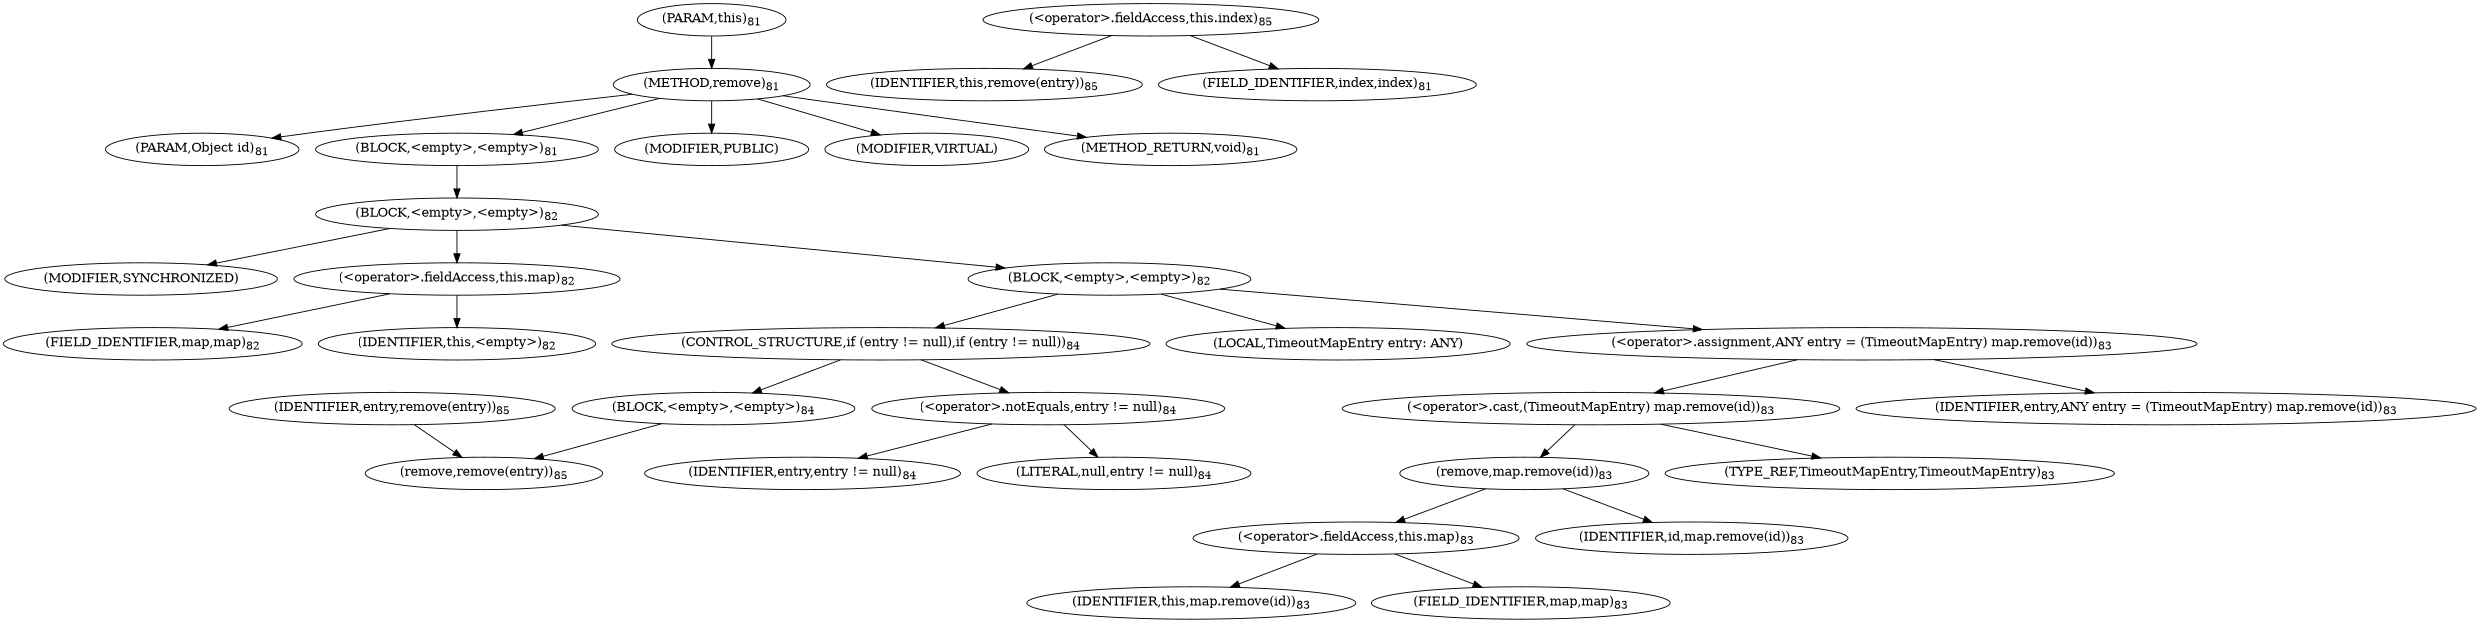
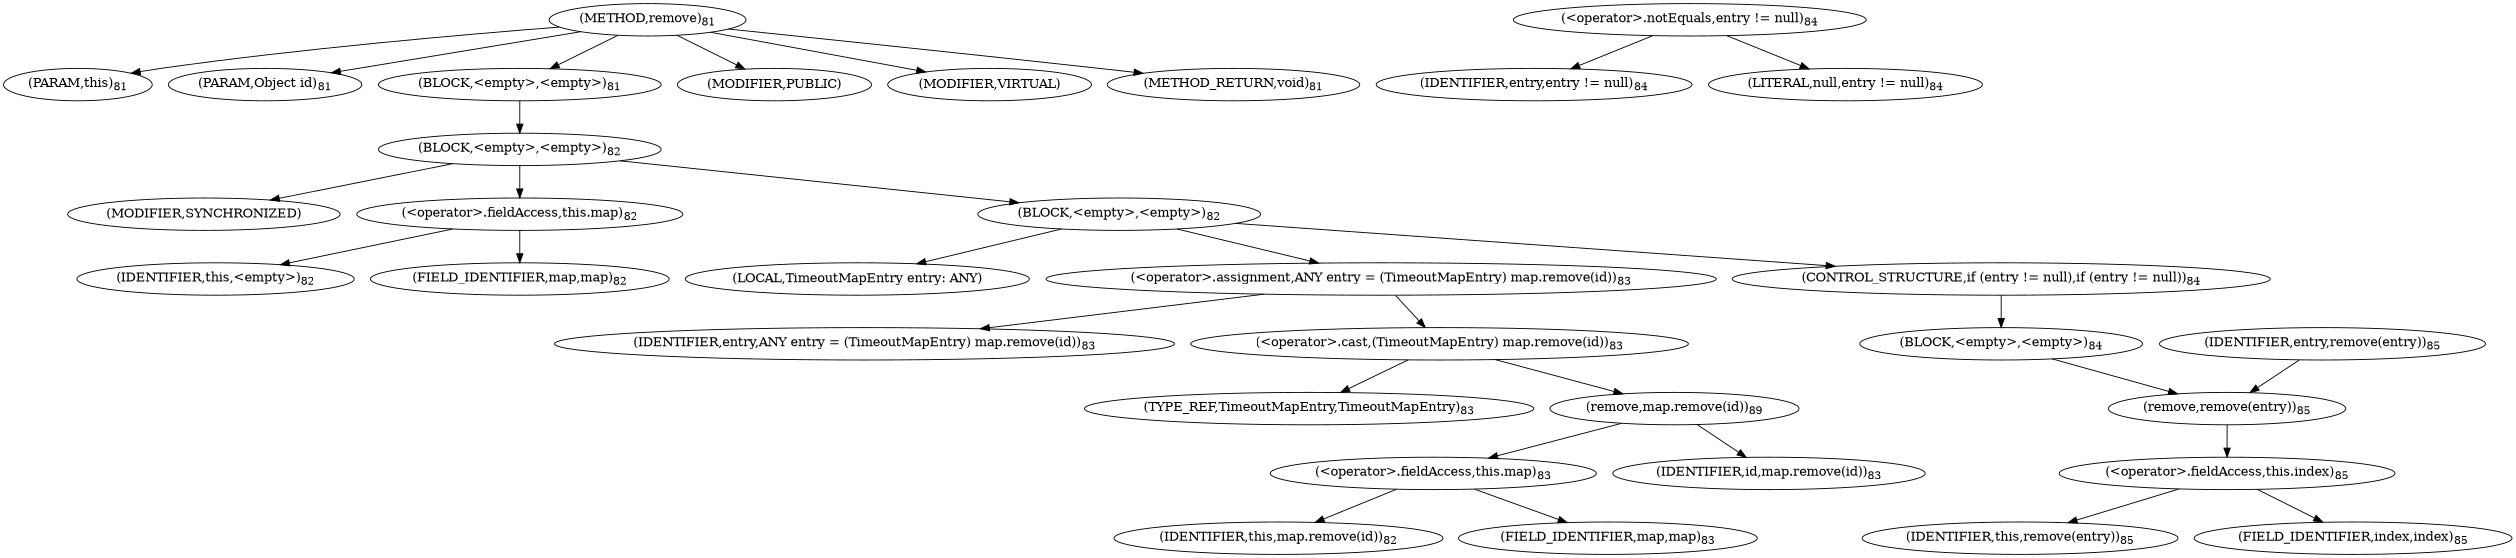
edge "(PARAM,this)" -> "(METHOD,remove)": reversed
node "(FIELD_IDENTIFIER,index,index)": text "81" -> "85"
edge "(CONTROL_STRUCTURE,if (entry != null),if (entry != null))" -> "(<operator>.notEquals,entry != null)": removed
edge "(remove,remove(entry))" -> "(<operator>.fieldAccess,this.index)": added
node "(remove,map.remove(id))": text "83" -> "89"
node "(IDENTIFIER,this,map.remove(id))": text "83" -> "82"
